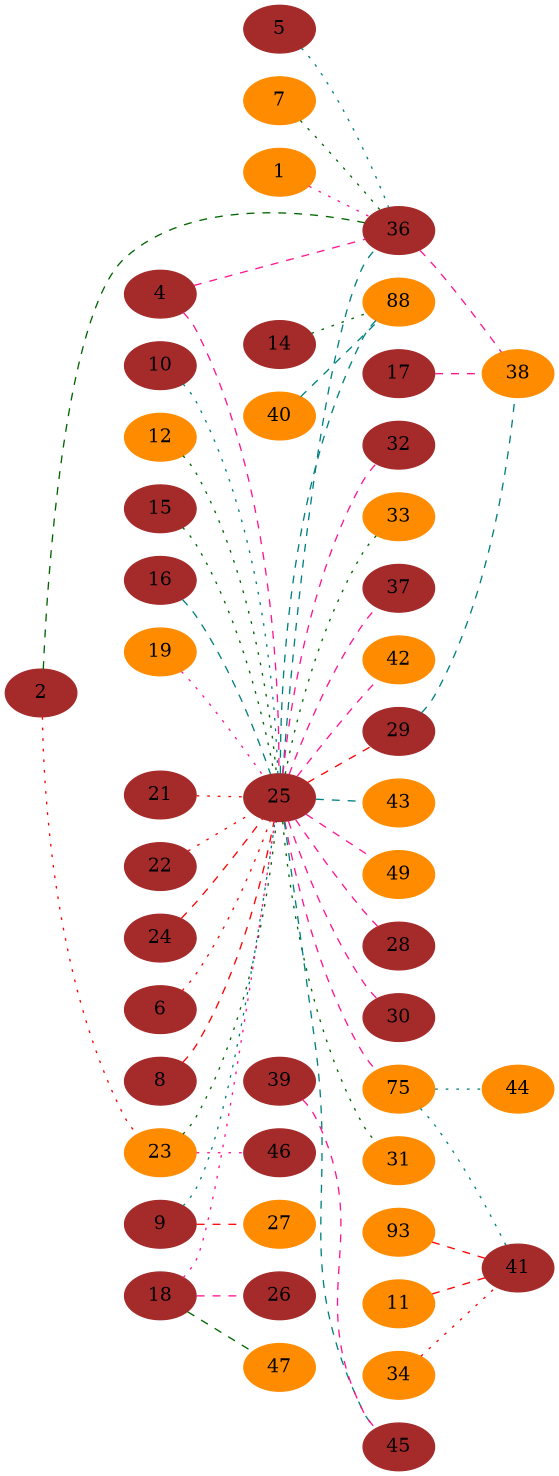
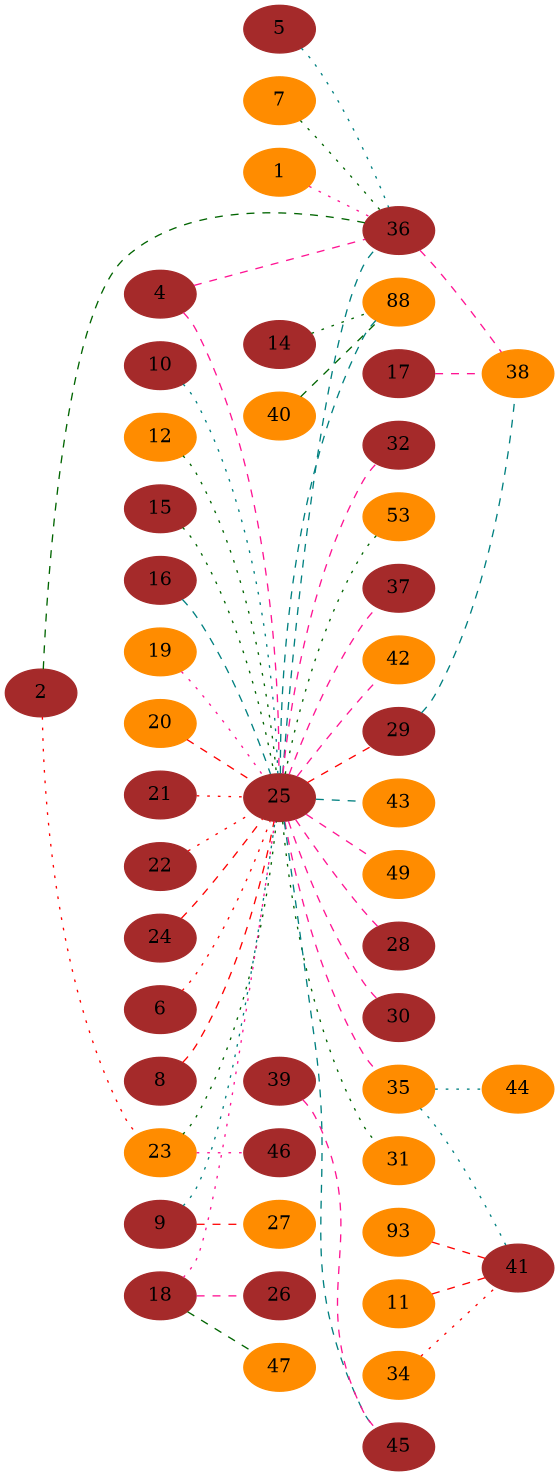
edge "88" -- "40": color teal -> darkgreen
node "33": label "33" -> "53"
node "20": added
node "75": label "75" -> "35"
